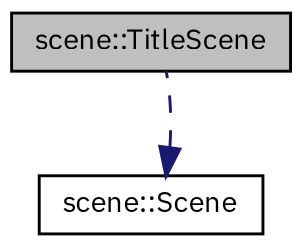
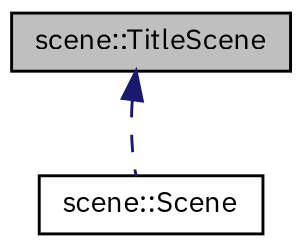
edge "scene::TitleScene" -> "scene::Scene": reversed
